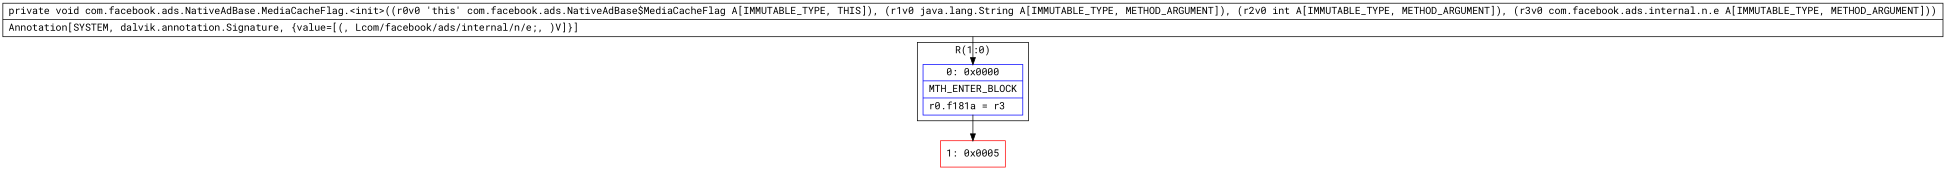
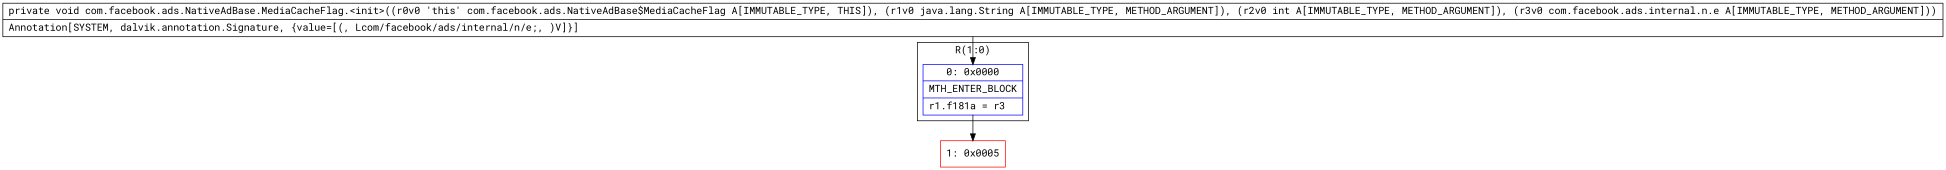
node "0: 0x0000": text "r0.f181a = r3" -> "r1.f181a = r3"
